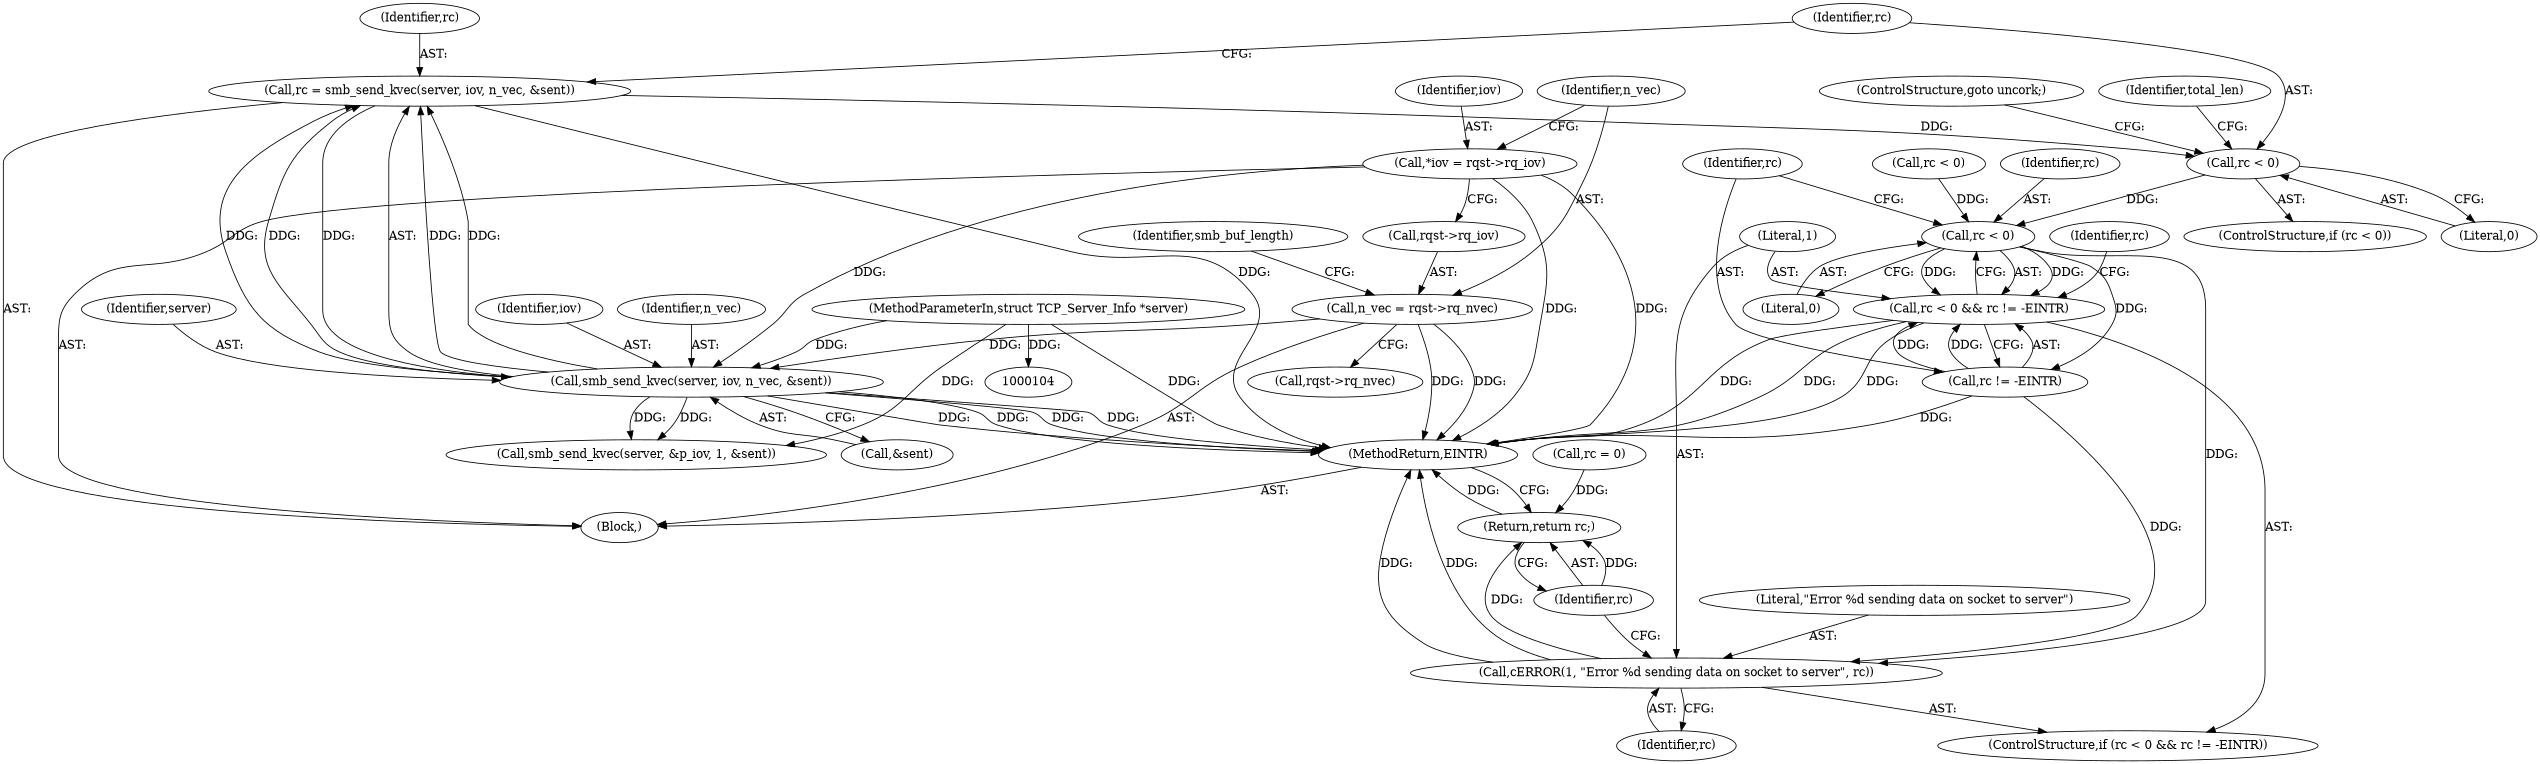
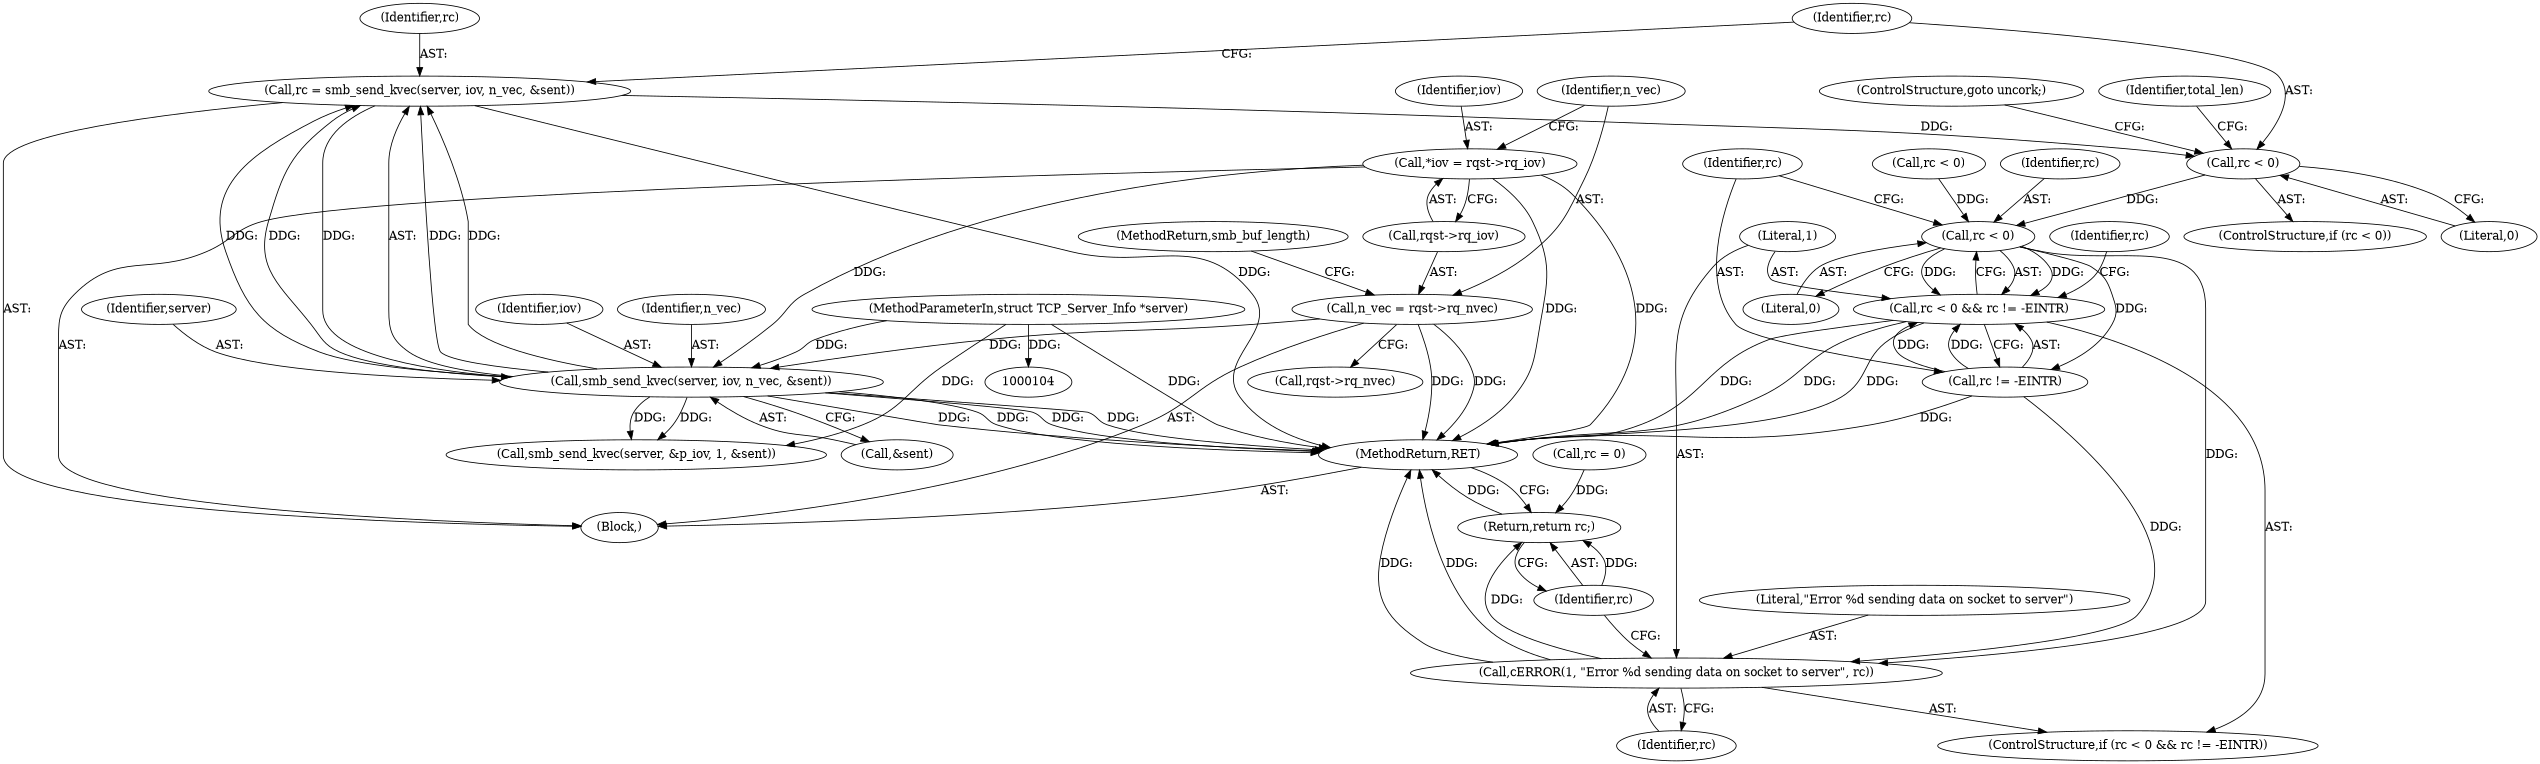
edge "(Call,rqst->rq_iov)" -> "(Call,*iov = rqst->rq_iov)": added, label "AST:"
node "(Identifier,smb_buf_length)": label "(Identifier,smb_buf_length)" -> "(MethodReturn,smb_buf_length)"
node "(MethodReturn,EINTR)": label "(MethodReturn,EINTR)" -> "(MethodReturn,RET)"
